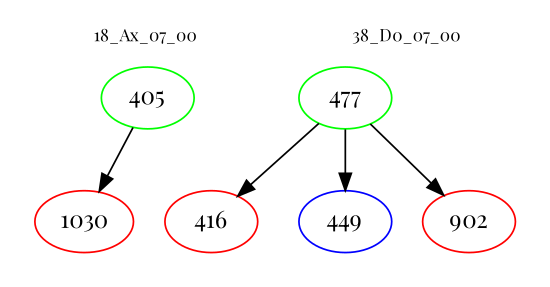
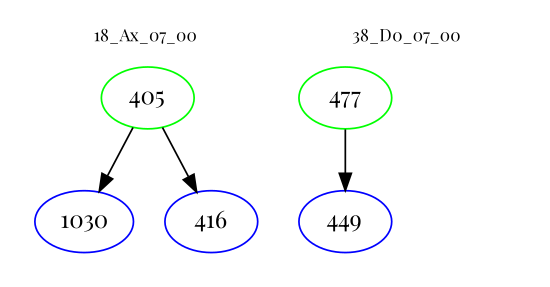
edge "477" -> "416": now "405" -> "416"
node "1030": color red -> blue
node "416": color red -> blue
node "902": removed
